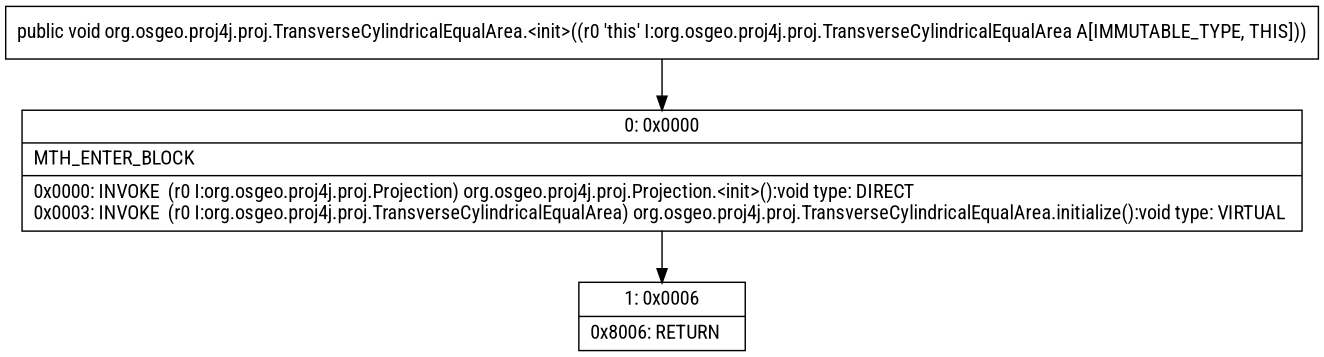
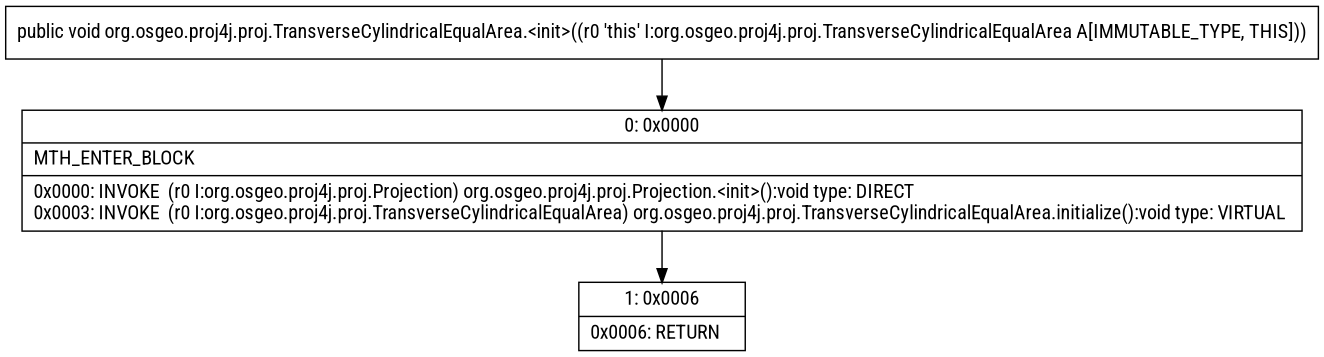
node "1: 0x0006": text "0x8006: RETURN" -> "0x0006: RETURN"
